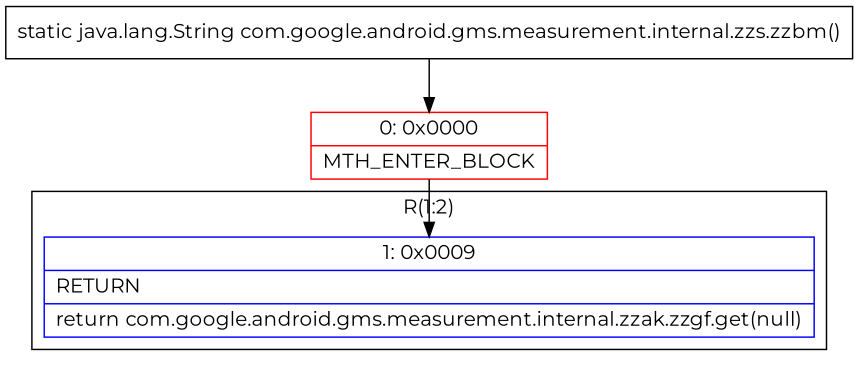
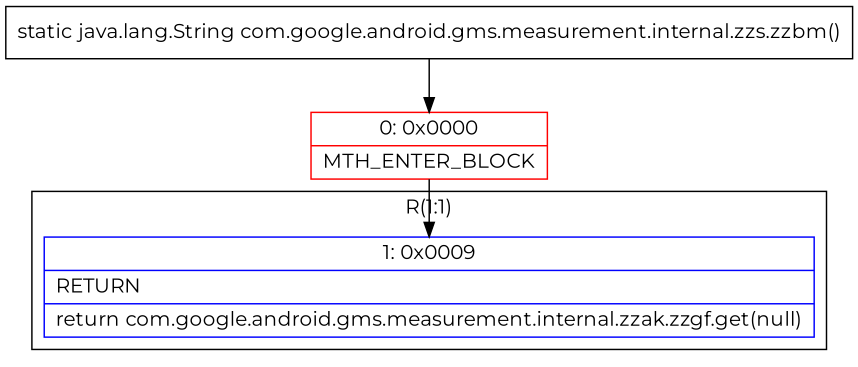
cluster "R(1:2)": label "R(1:2)" -> "R(1:1)"
